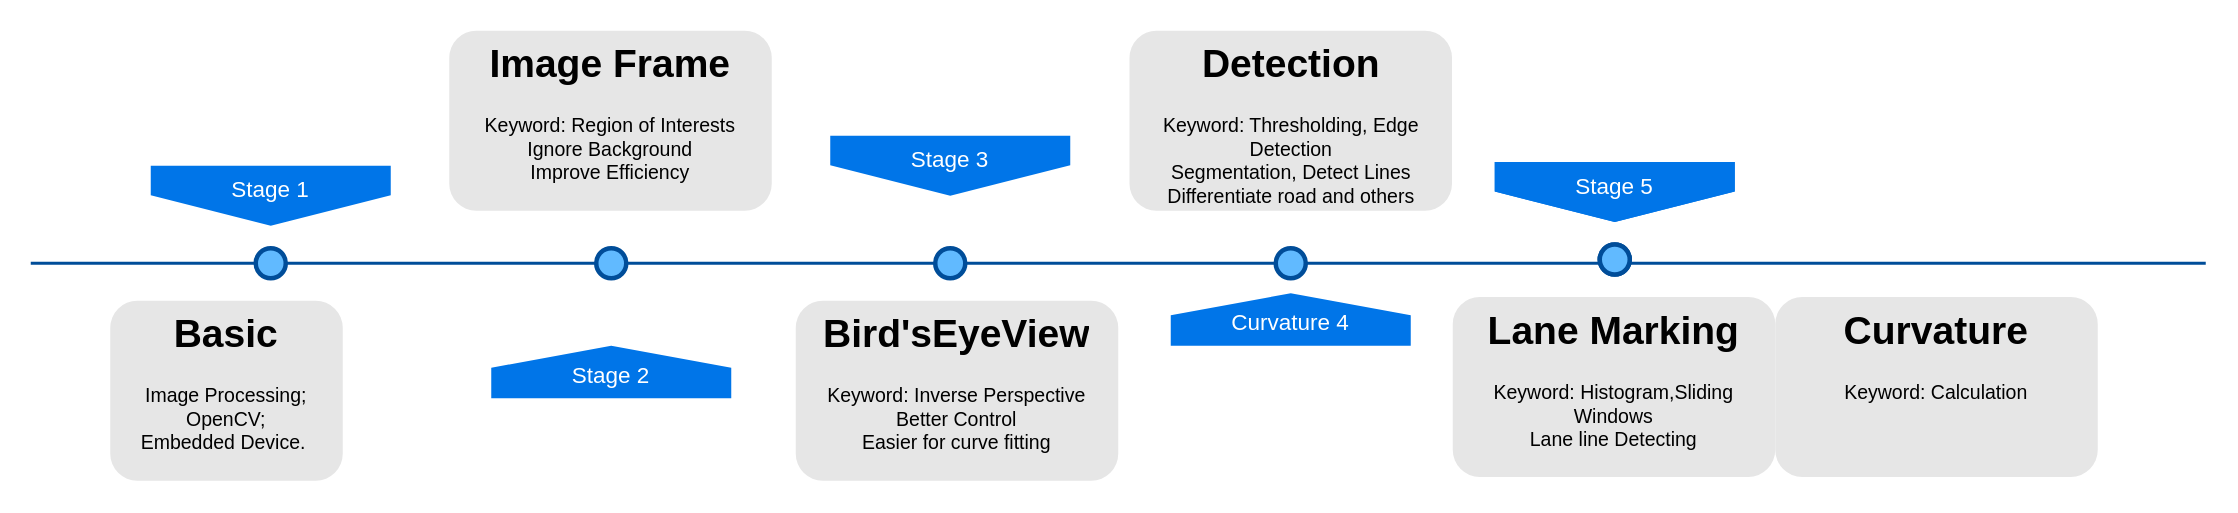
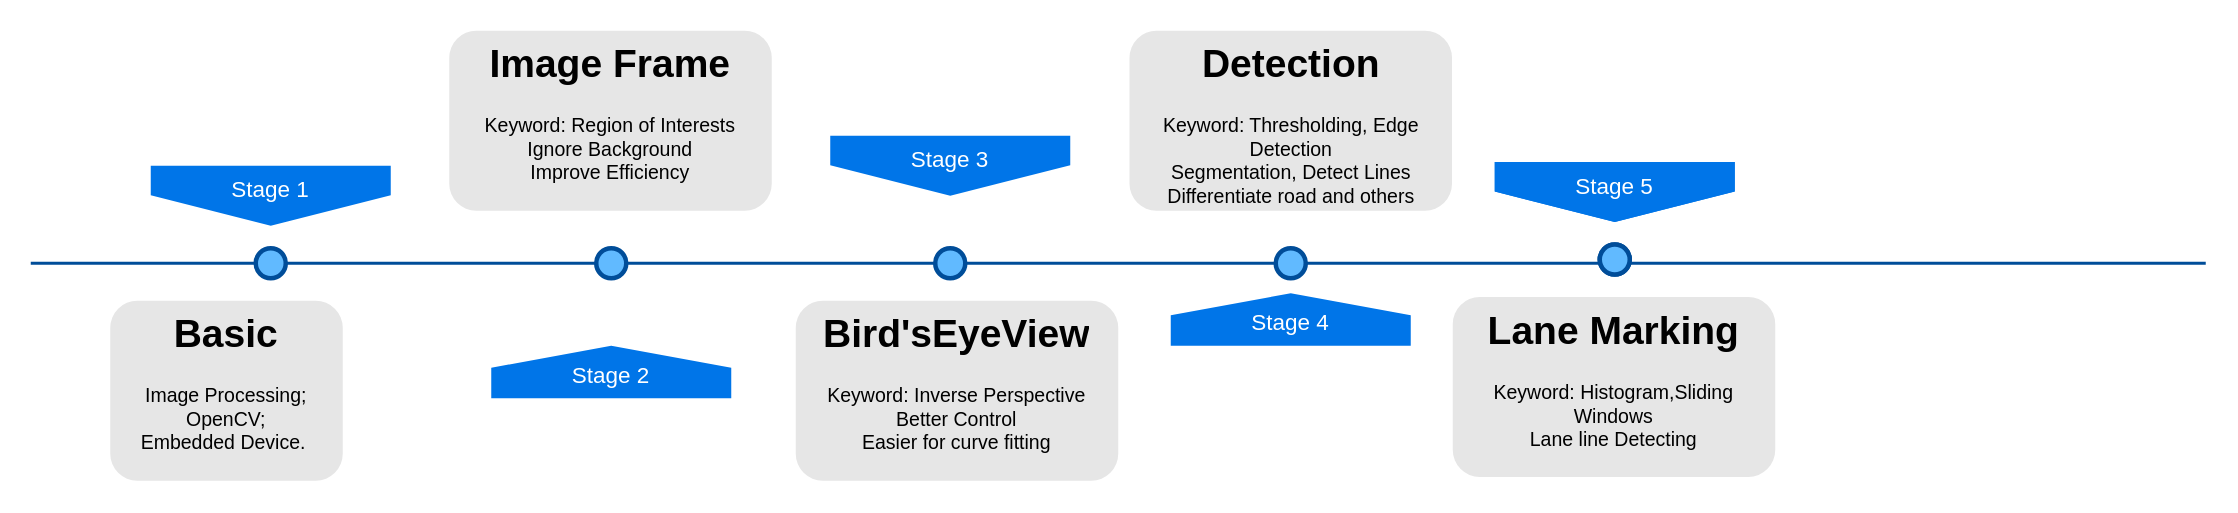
node "Curvature 4": label "Curvature 4" -> "Stage 4"
node "Curvature Keyword: Calculation": removed
